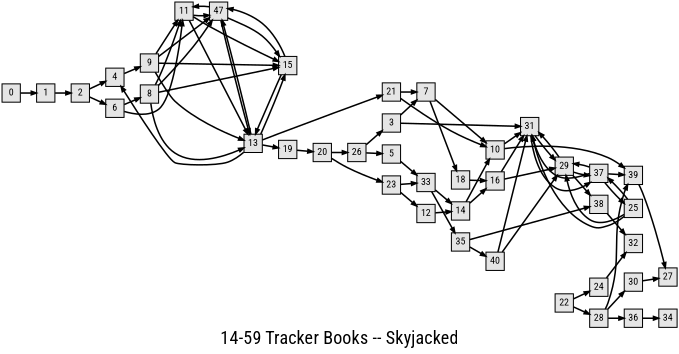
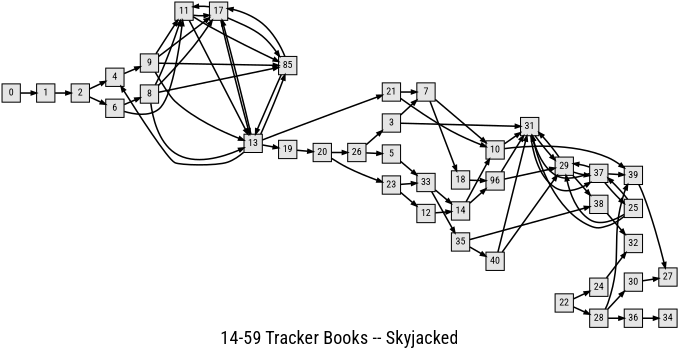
node "47": label "47" -> "17"
node "15": label "15" -> "85"
node "16": label "16" -> "96"
